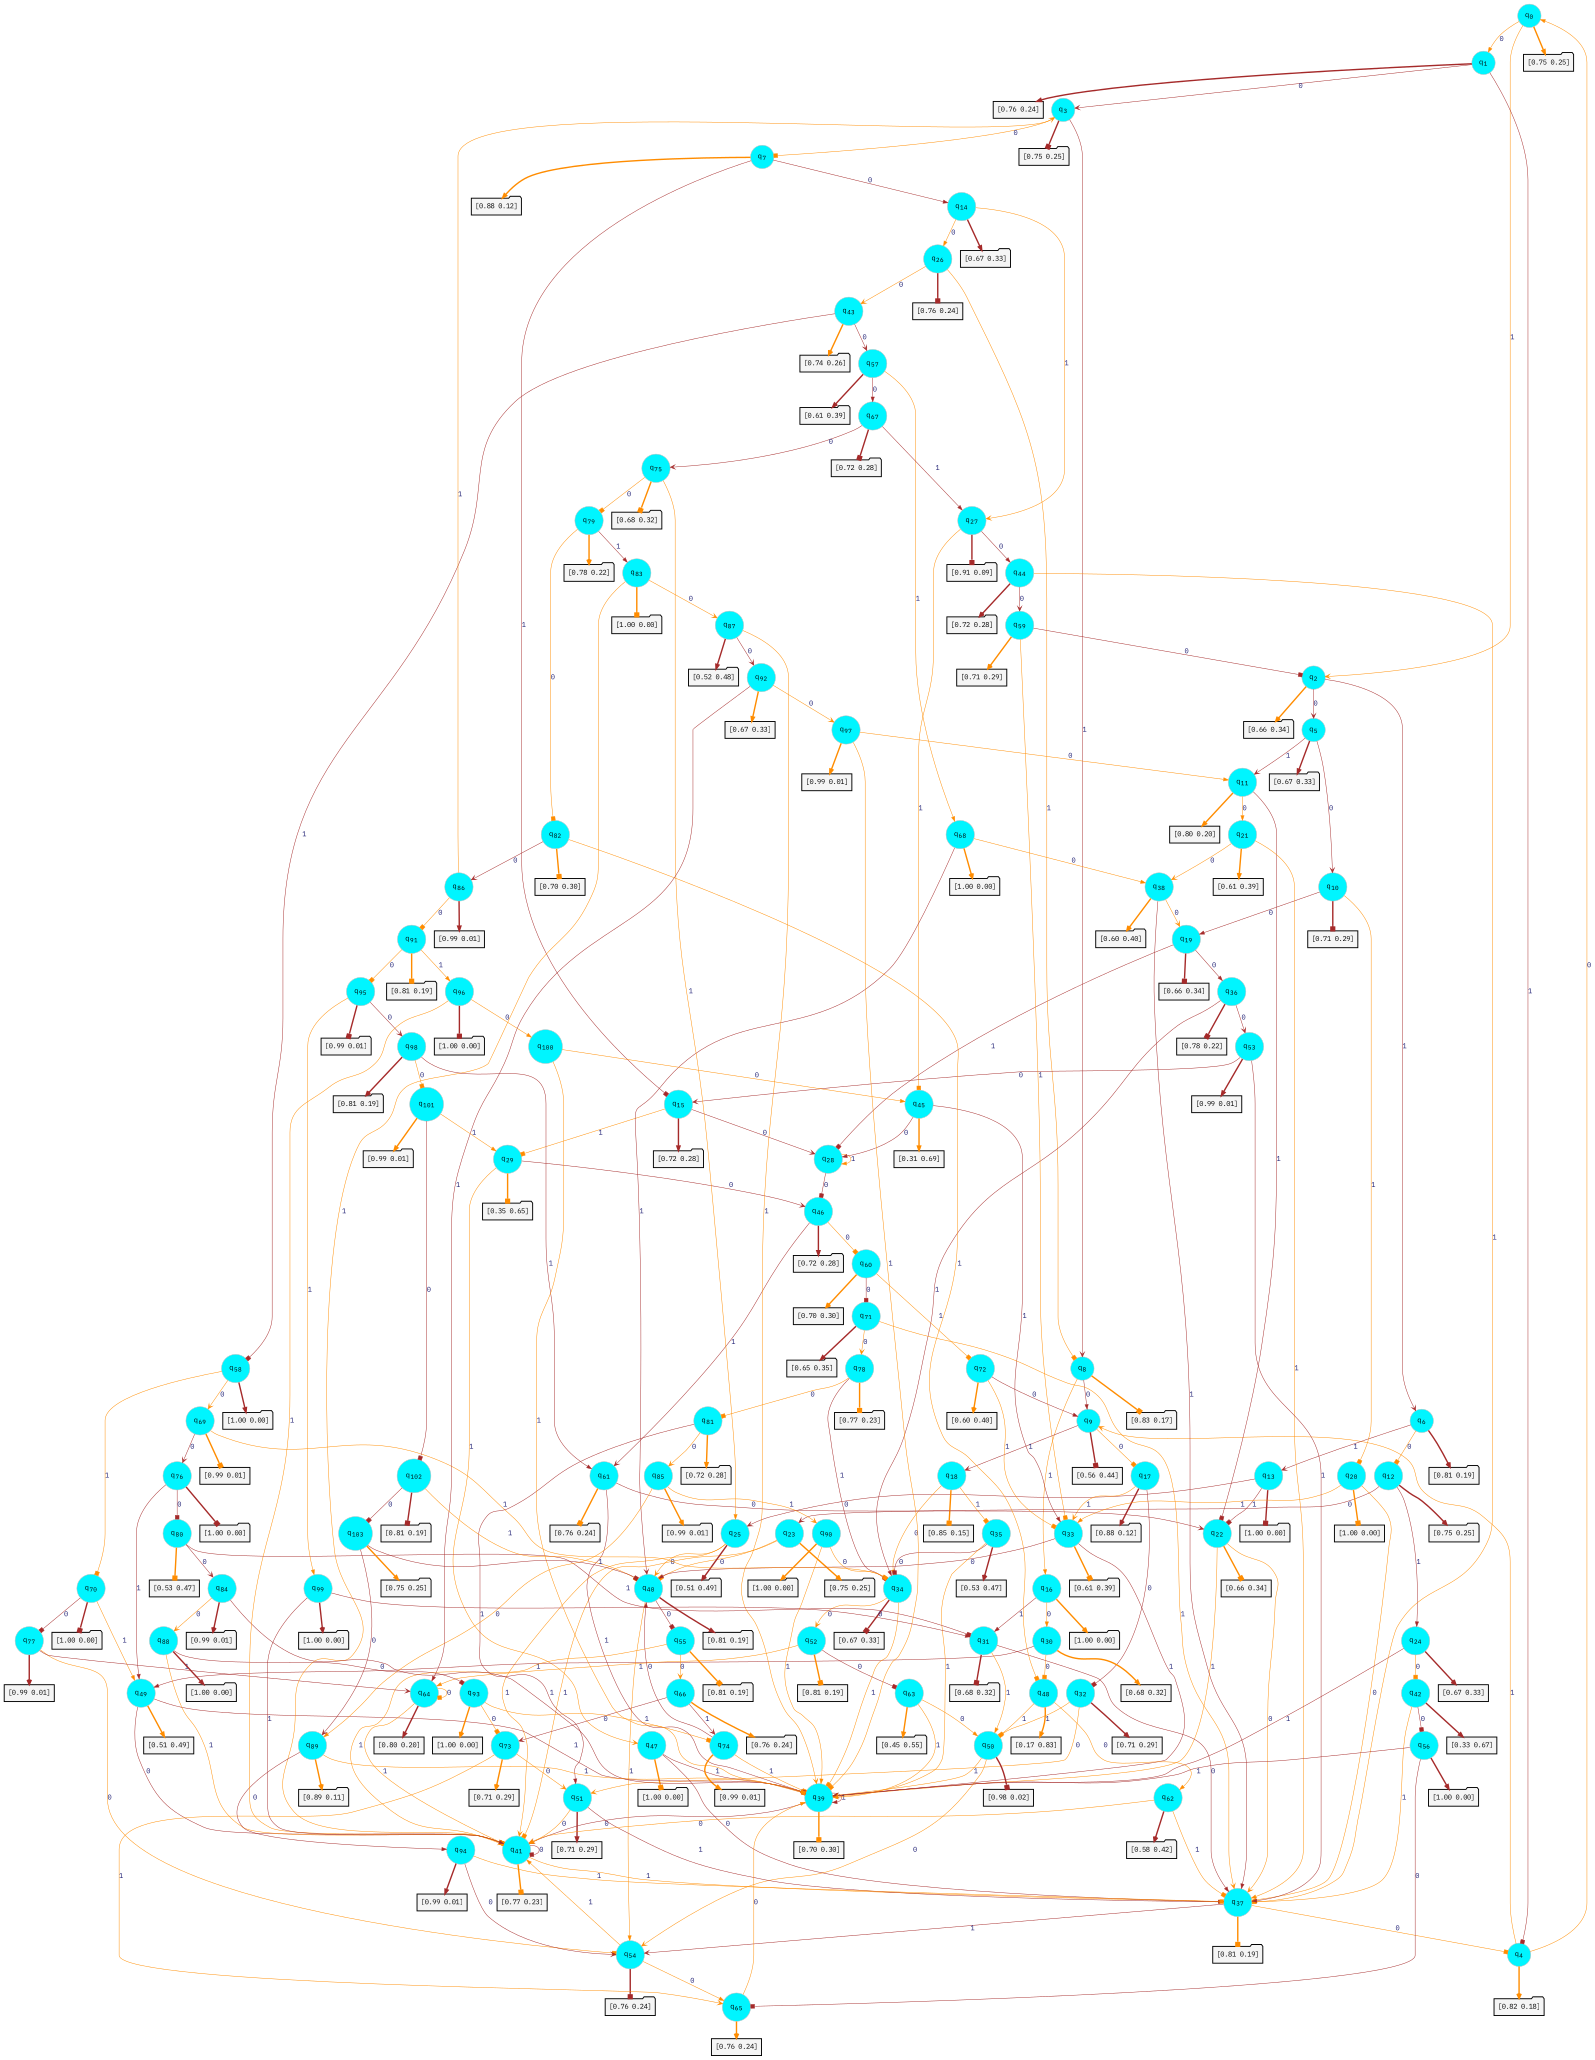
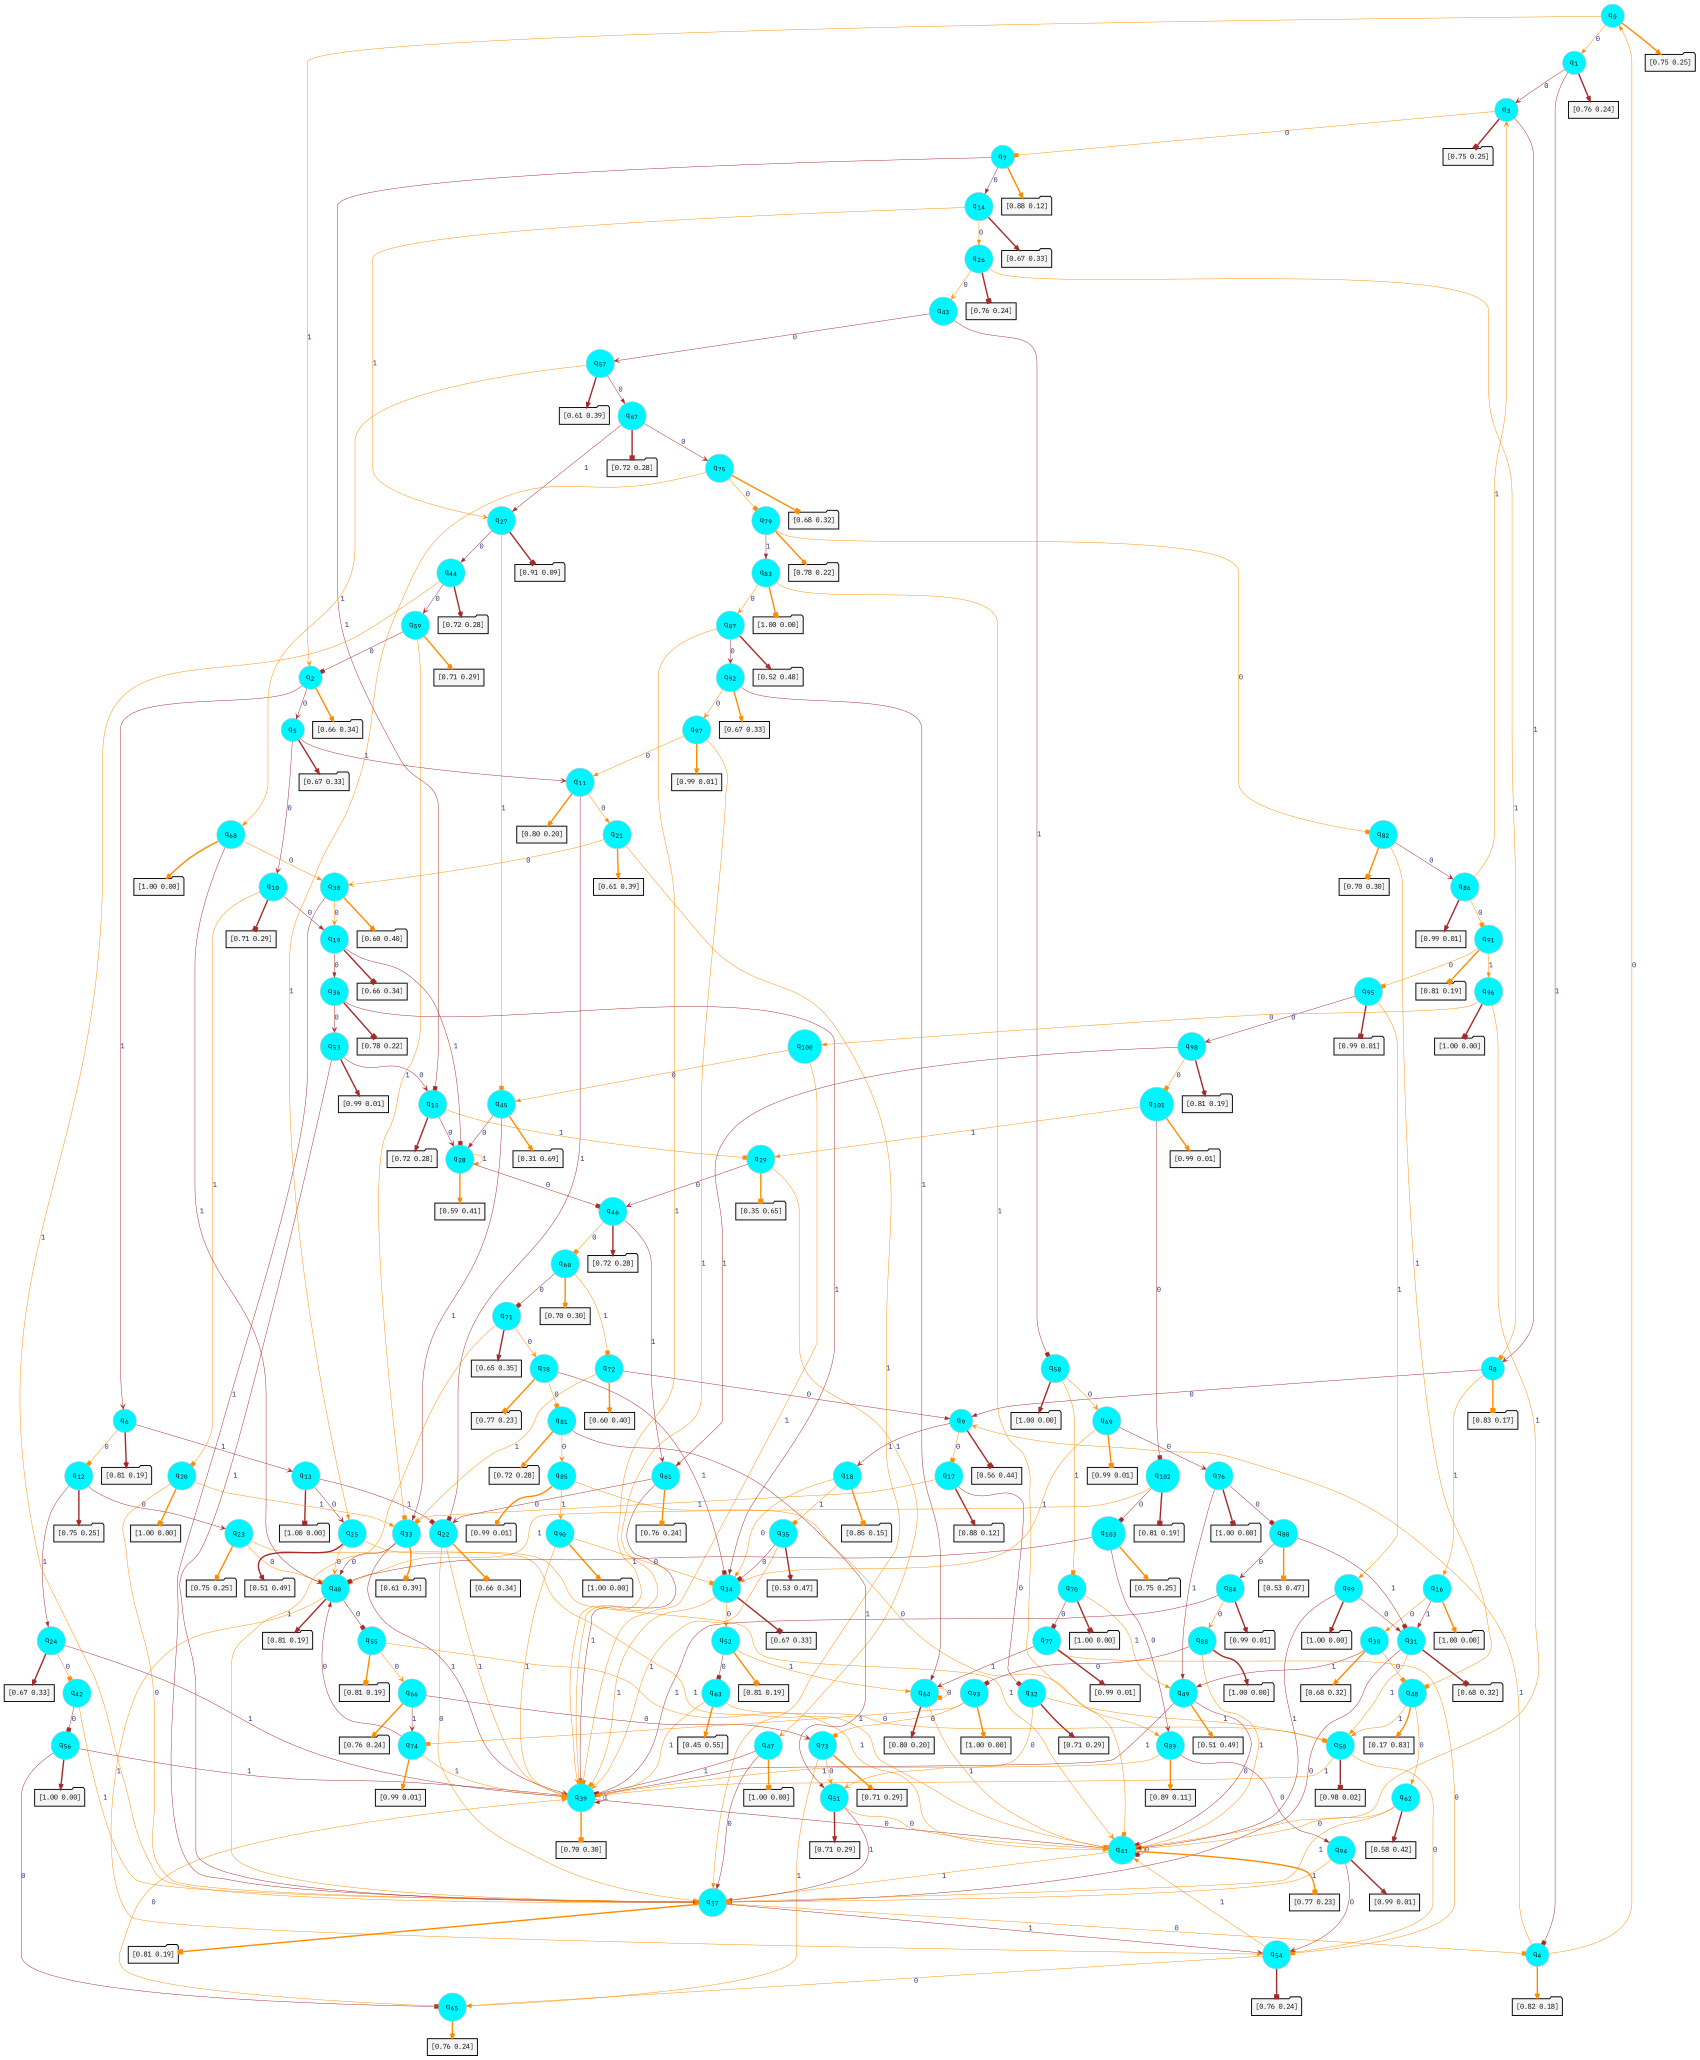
node "[0.74 0.26]": removed
node "[0.31 0.69]": shape box -> folder
node "[0.59 0.41]": added
node "[0.65 0.35]": shape folder -> box
node "[0.85 0.15]": shape box -> folder
node "[0.33 0.67]": removed
node "[0.89 0.11]": shape folder -> box
node "[0.58 0.42]": shape folder -> box
